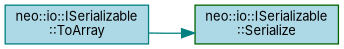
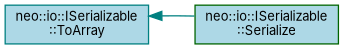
edge "neo::io::ISerializable ::ToArray" -> "neo::io::ISerializable ::Serialize": reversed
